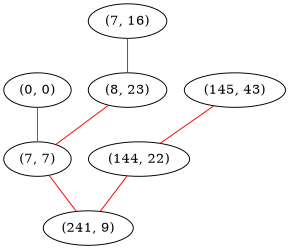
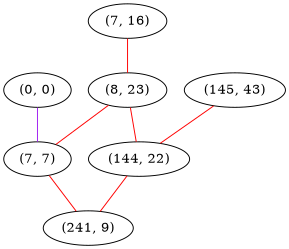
edge "(8, 23)" -- "(144, 22)": added
